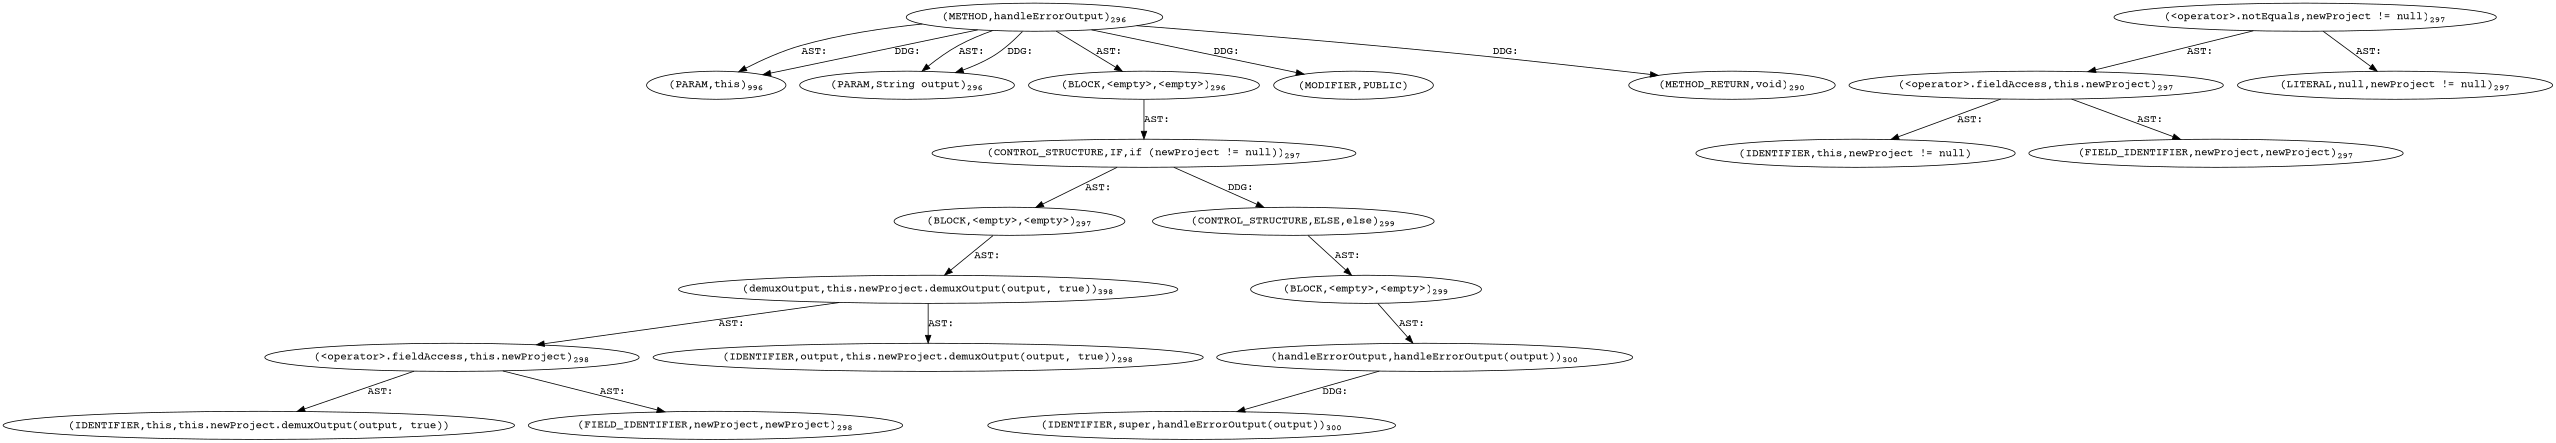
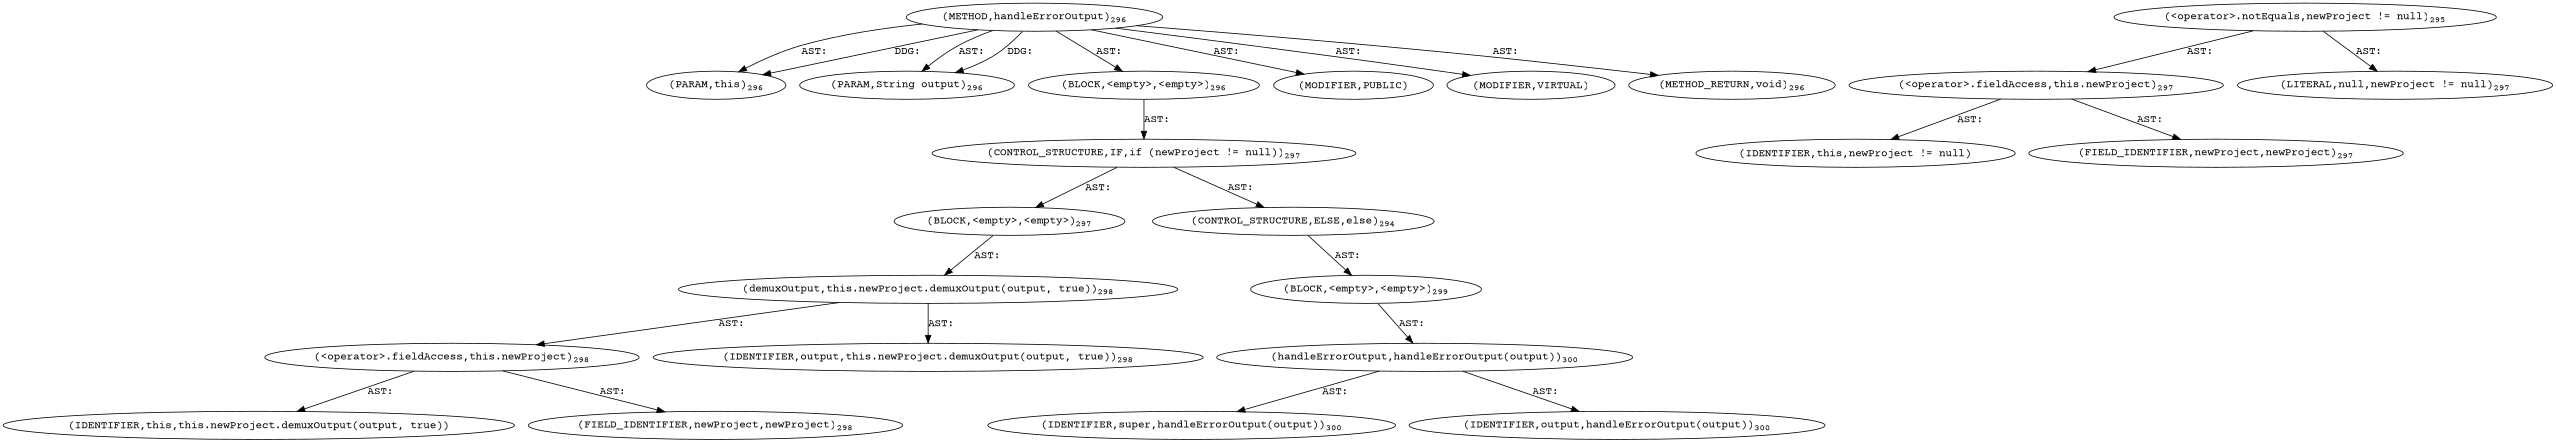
node "(<operator>.notEquals,newProject != null)": text "297" -> "295"
edge "(METHOD,handleErrorOutput)" -> "(MODIFIER,PUBLIC)": label "DDG: " -> "AST: "
edge "(METHOD,handleErrorOutput)" -> "(METHOD_RETURN,void)": label "DDG: " -> "AST: "
node "(PARAM,this)": text "996" -> "296"
node "(METHOD_RETURN,void)": text "290" -> "296"
node "(MODIFIER,VIRTUAL)": added
edge "(CONTROL_STRUCTURE,IF,if (newProject != null))" -> "(CONTROL_STRUCTURE,ELSE,else)": label "DDG: " -> "AST: "
node "(CONTROL_STRUCTURE,ELSE,else)": text "299" -> "294"
node "(demuxOutput,this.newProject.demuxOutput(output, true))": text "398" -> "298"
edge "(handleErrorOutput,handleErrorOutput(output))" -> "(IDENTIFIER,super,handleErrorOutput(output))": label "DDG: " -> "AST: "
node "(IDENTIFIER,output,handleErrorOutput(output))": added
